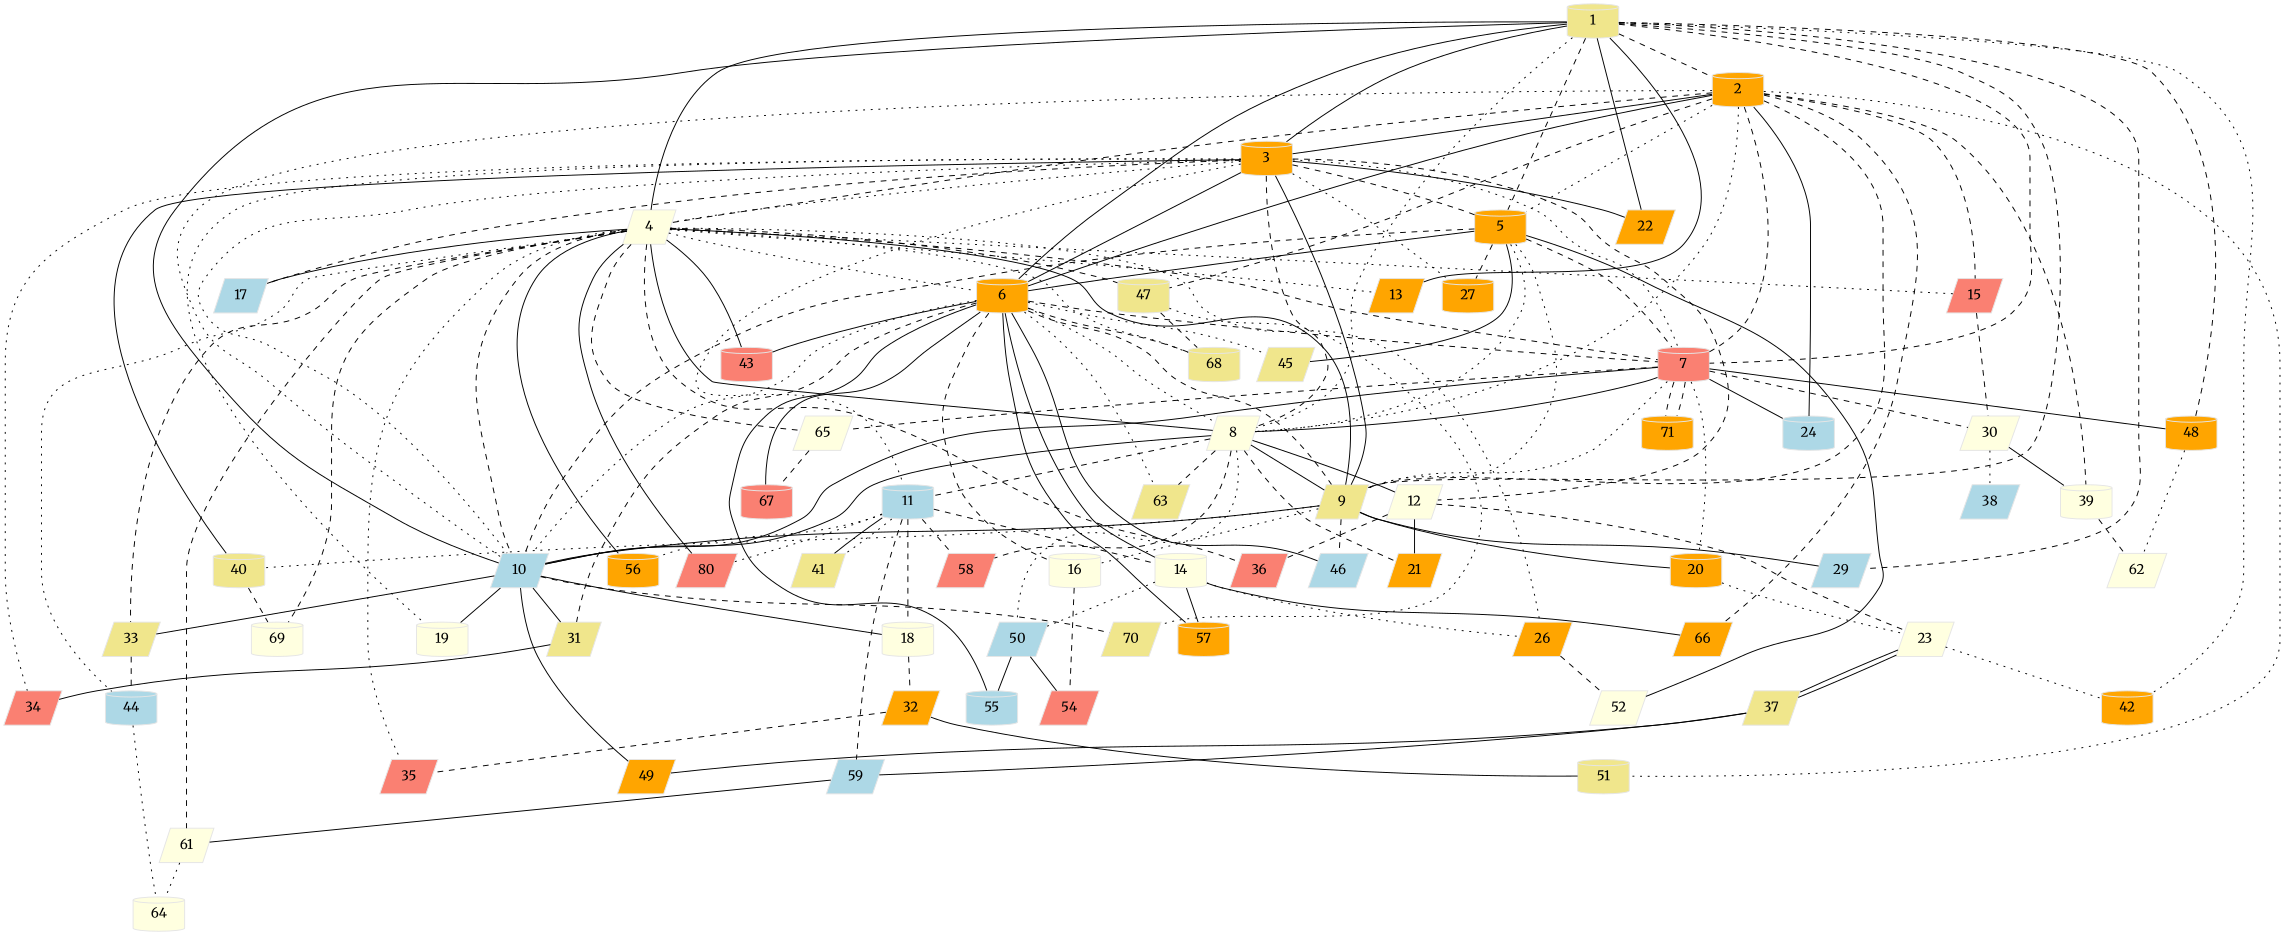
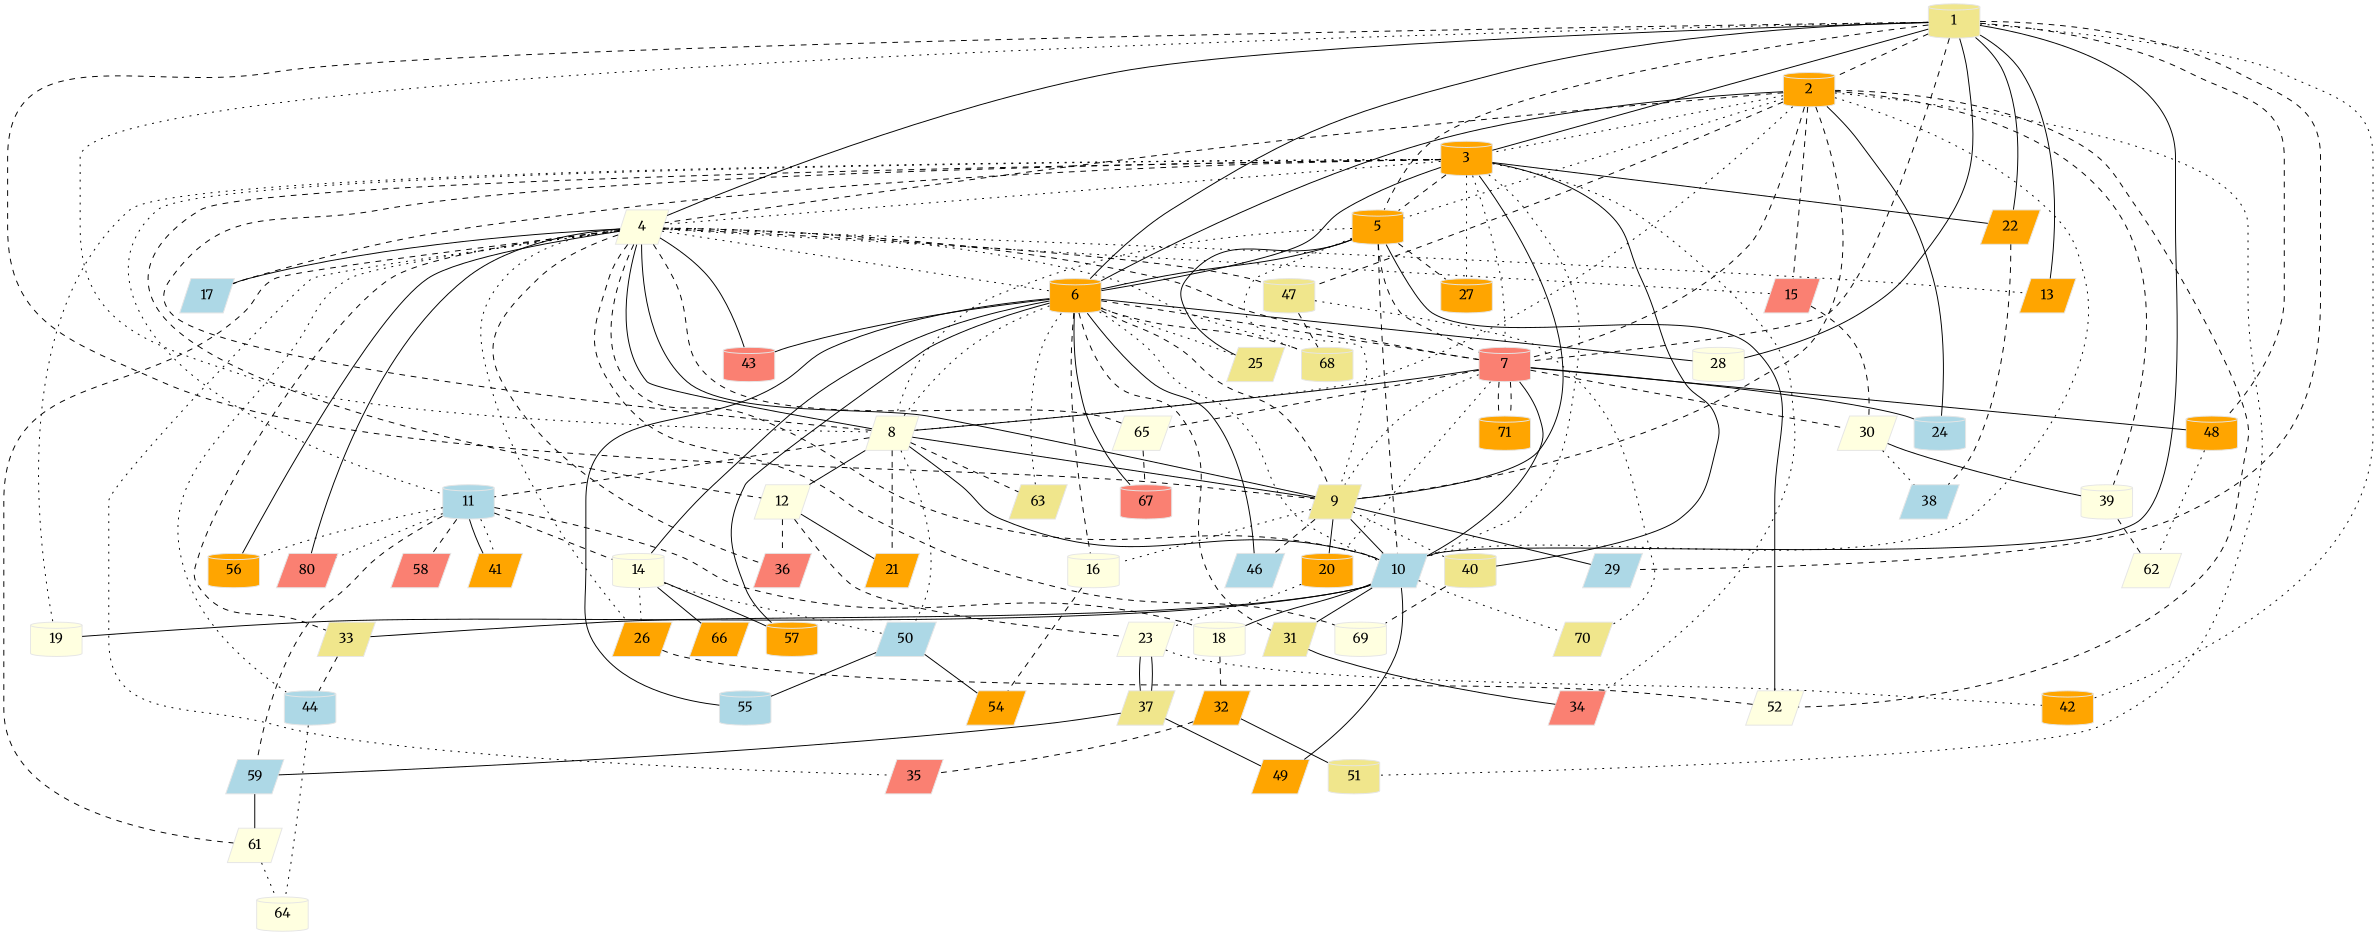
edge "2" -- "3": style solid -> dotted
edge "2" -- "66": now "2" -- "52"
node "45": label "45" -> "25"
node "28": added
edge "22" -- "38": added
edge "8" -- "58": removed
node "41": fillcolor khaki -> orange
edge "10" -- "70": style dashed -> dotted
node "54": fillcolor salmon -> orange
